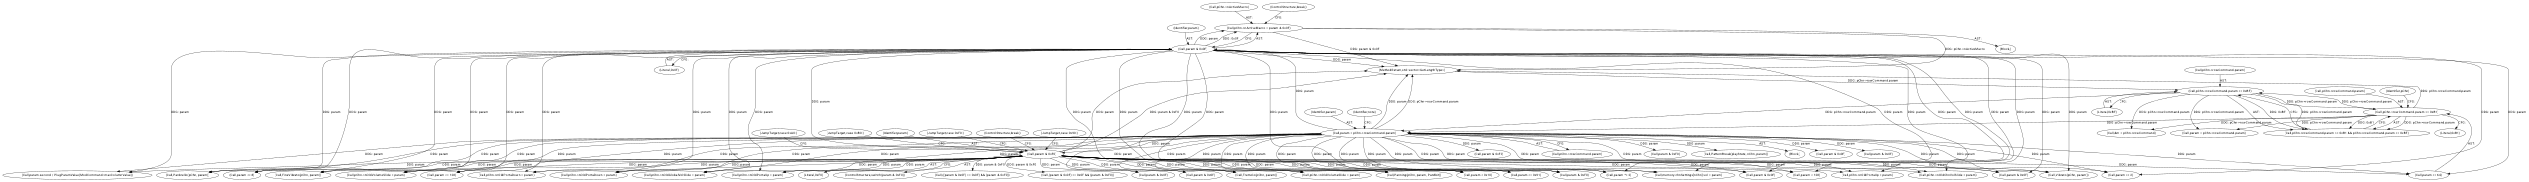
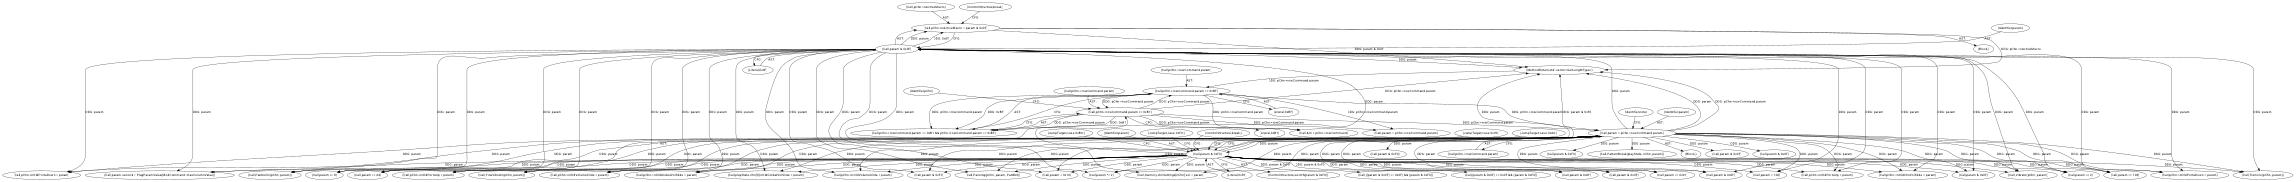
node "(Call,playState.Chn[0].nOldGlobalVolSlide = param)": added
